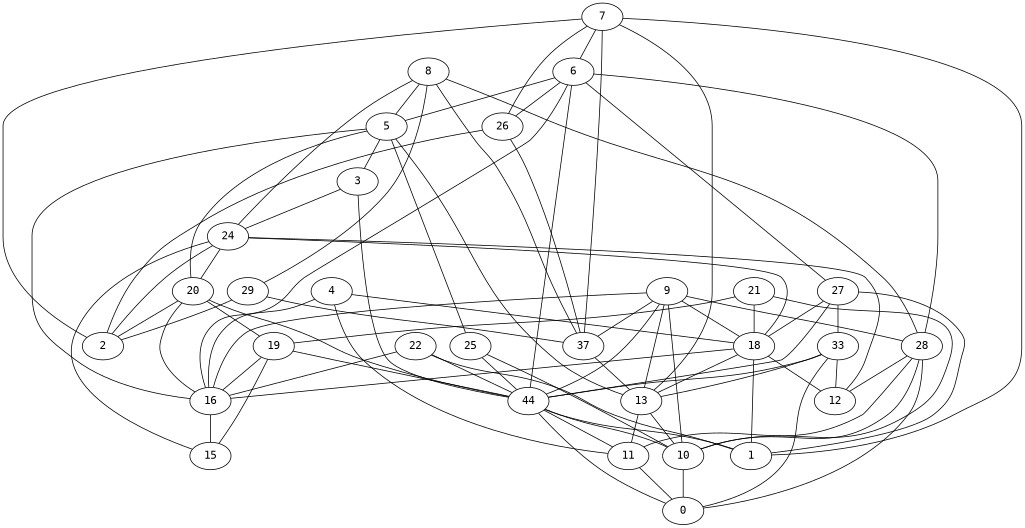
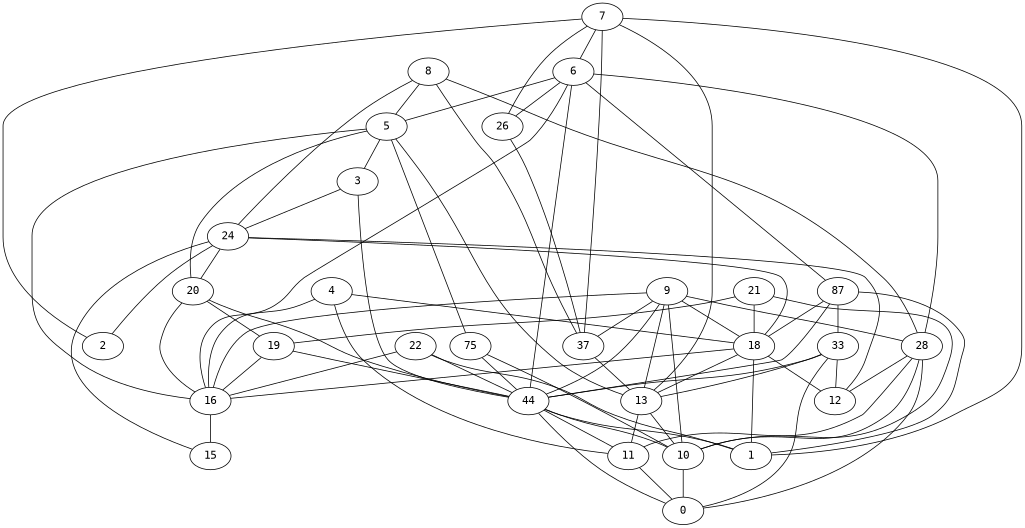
edge "26" -- "2": removed
node "29": removed
node "27": label "27" -> "87"
edge "20" -- "2": removed
node "25": label "25" -> "75"
edge "19" -- "15": removed
